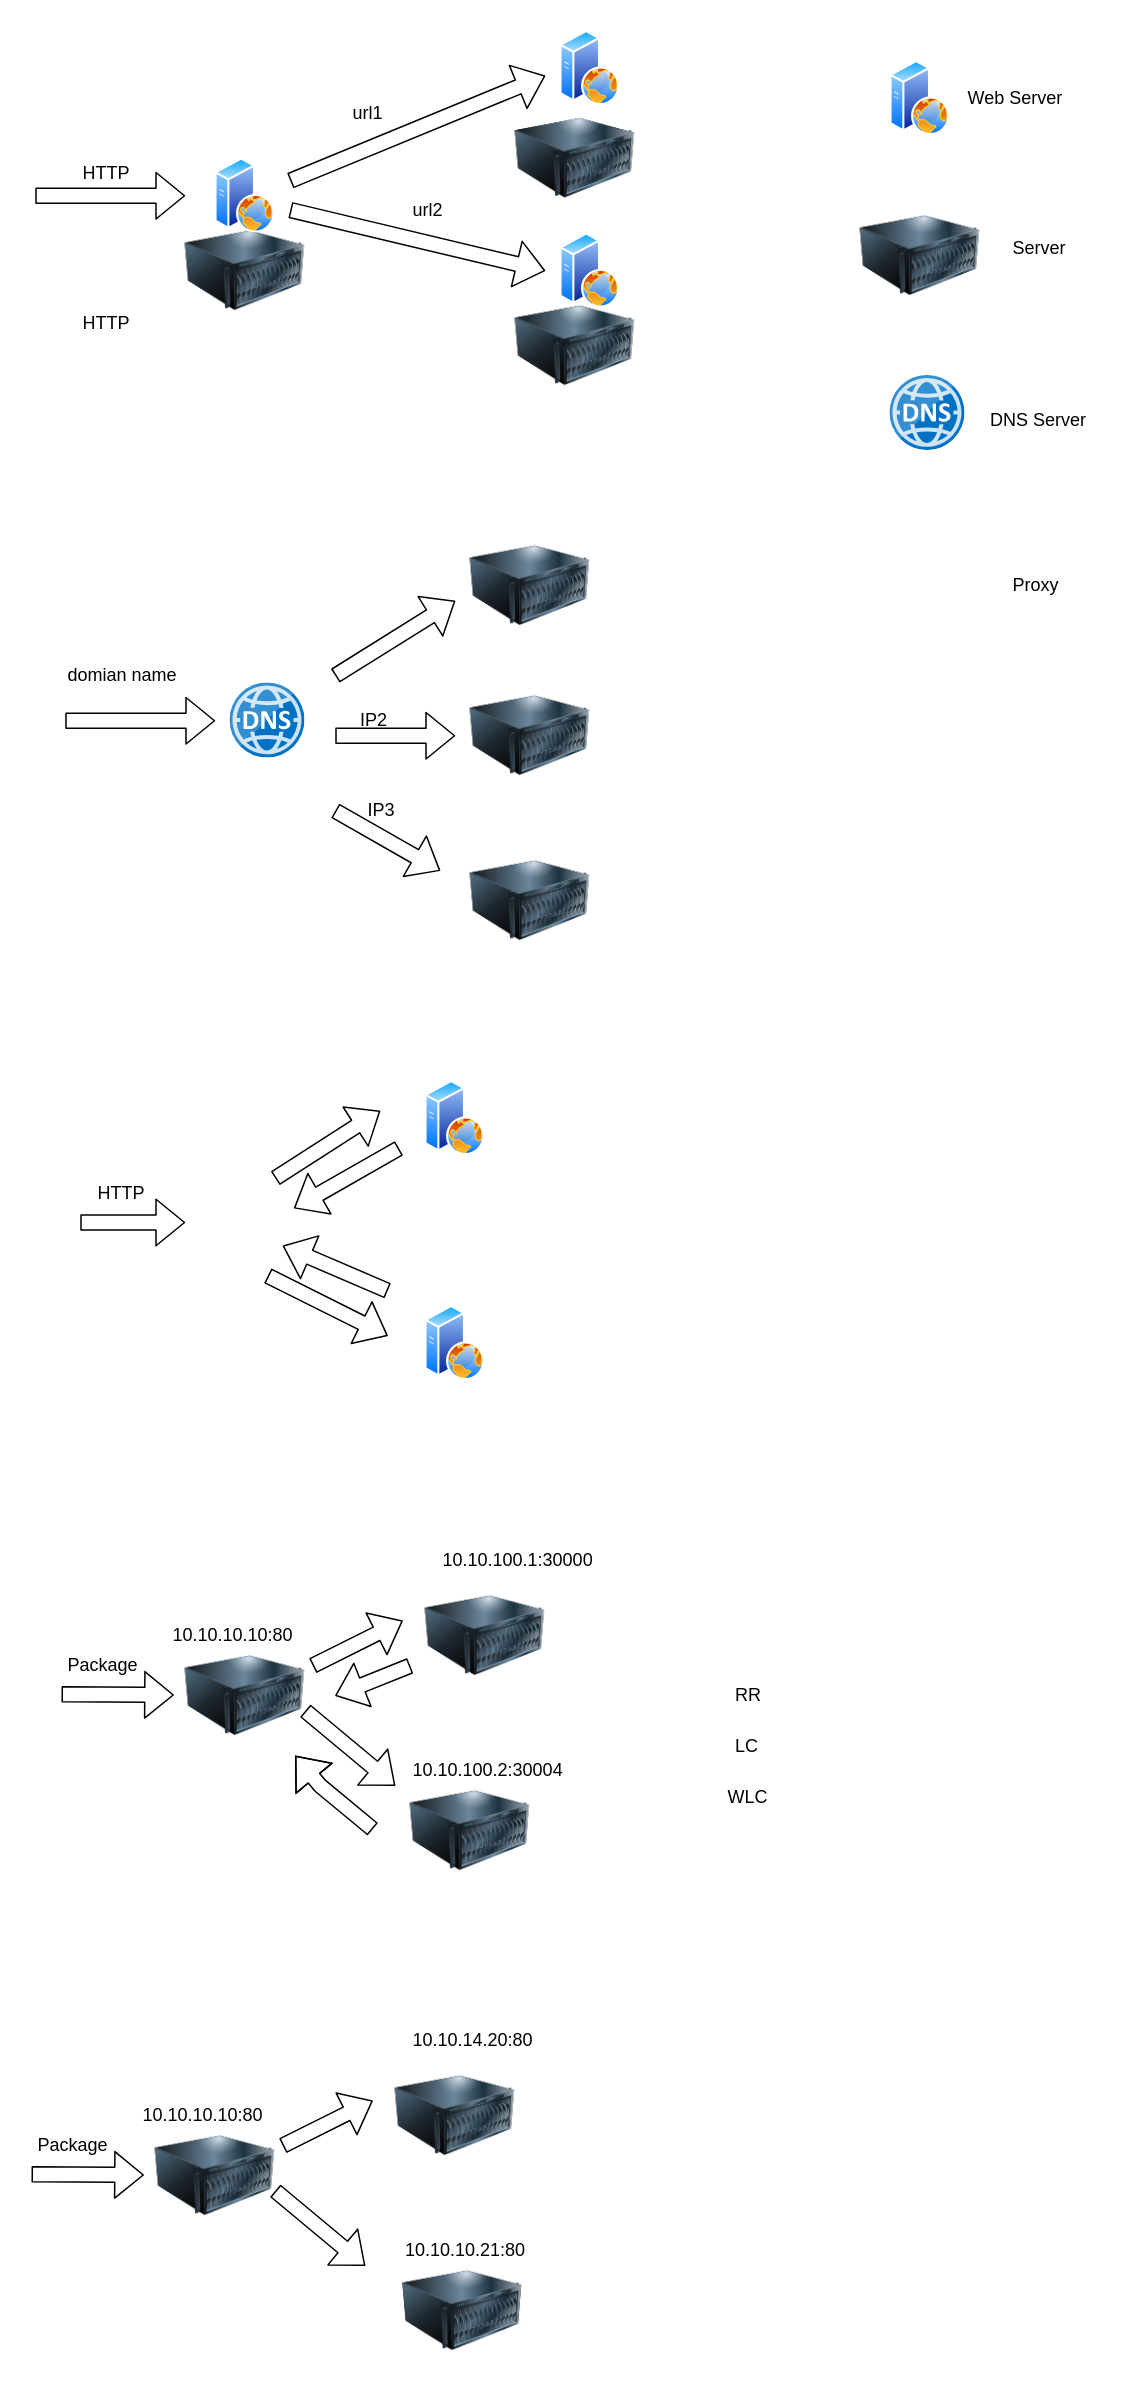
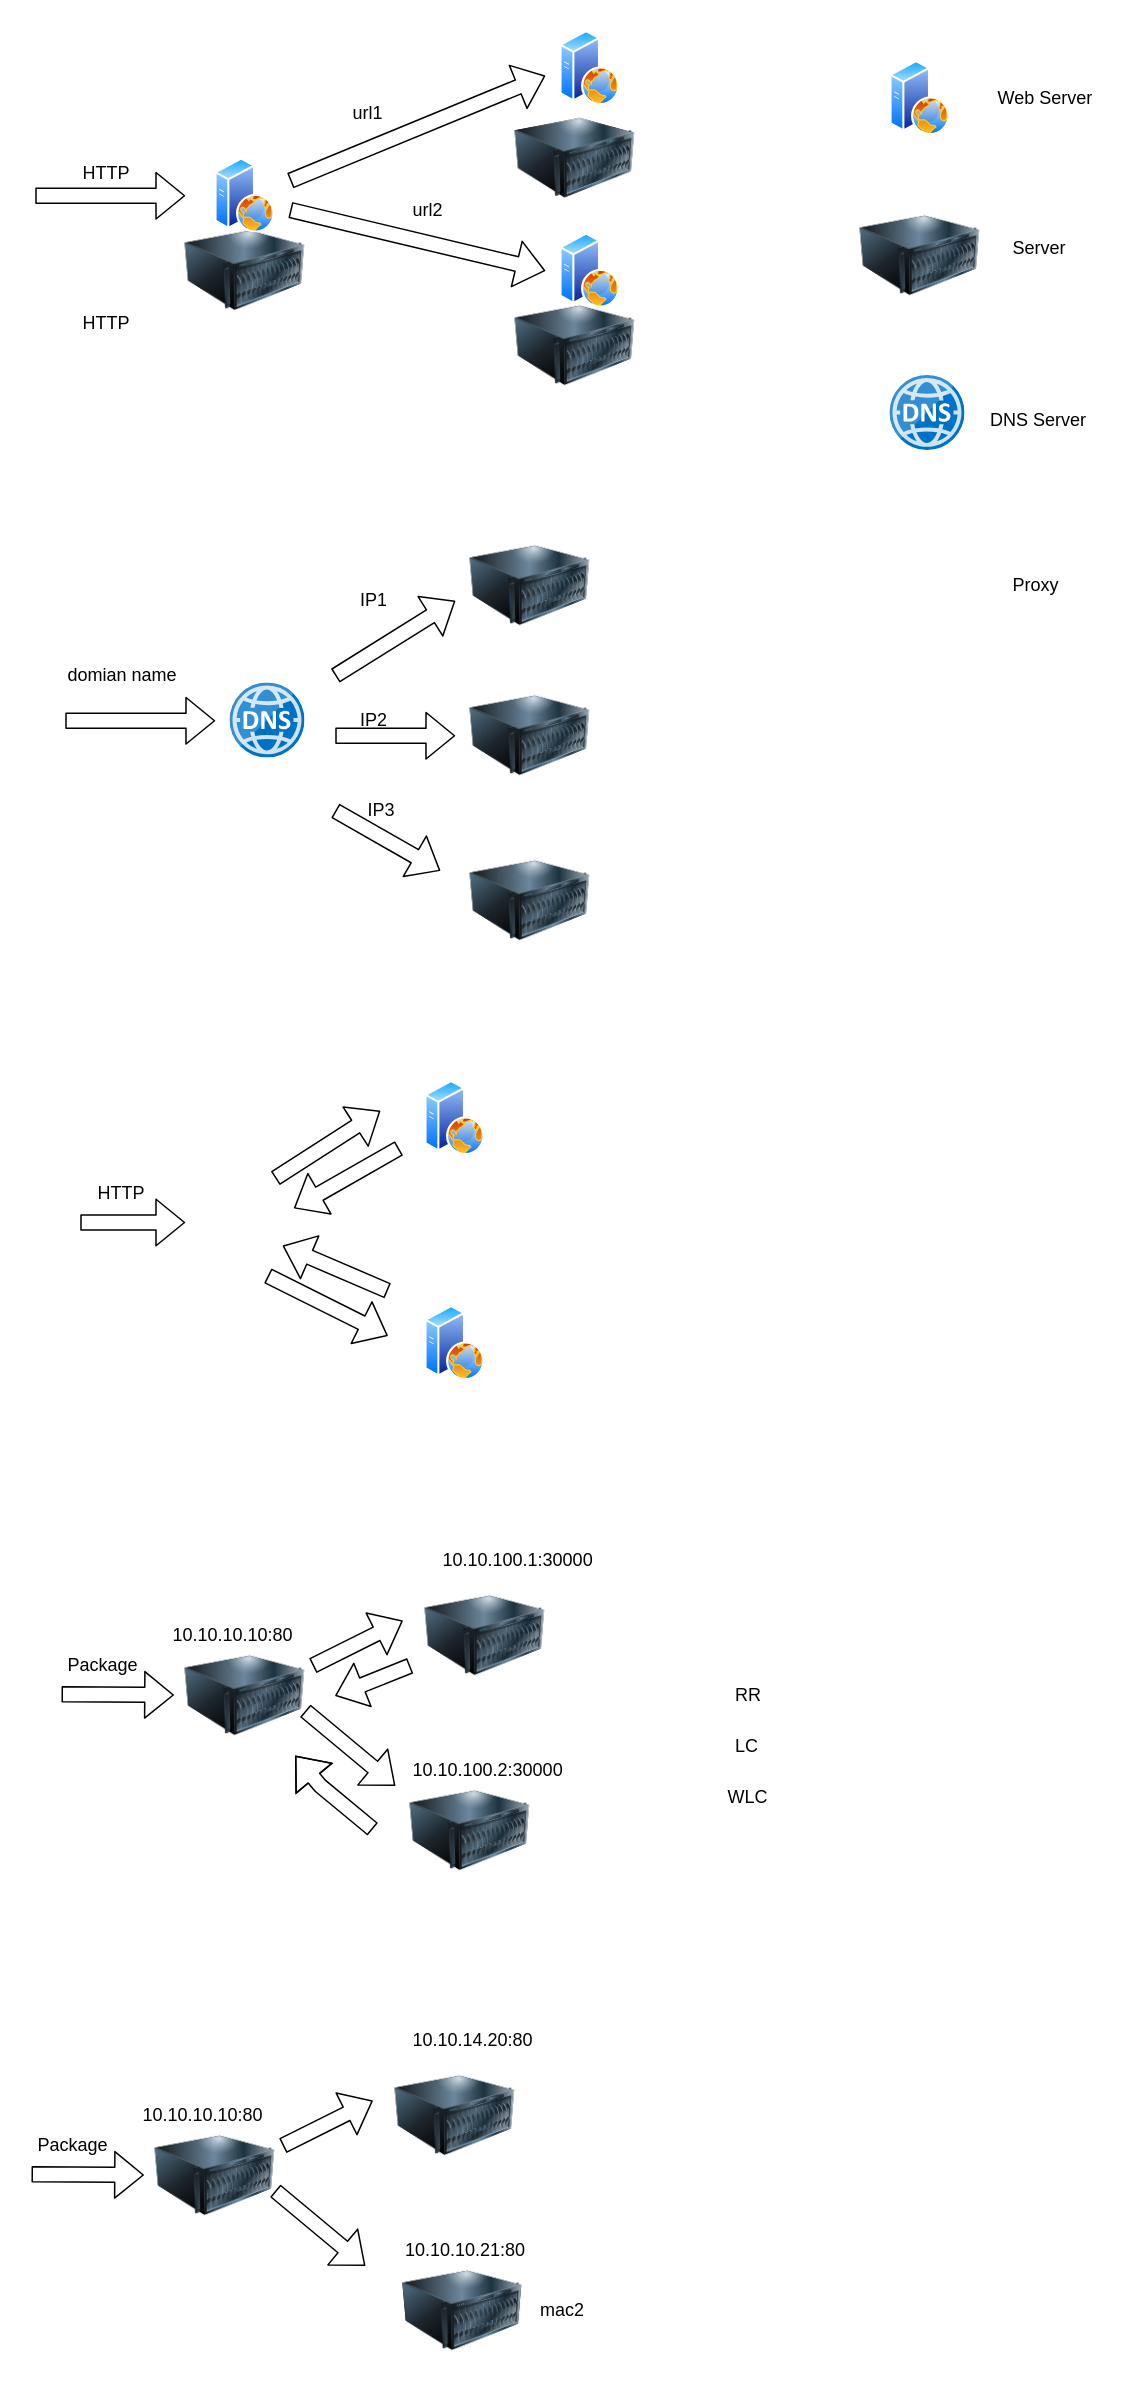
node "Web Server": moved (1025, 98) -> (1055, 98)
node "IP1": added
node "10.10.100.2:30004": label "10.10.100.2:30004" -> "10.10.100.2:30000"
node "mac2": added
